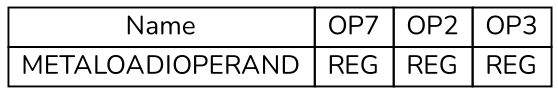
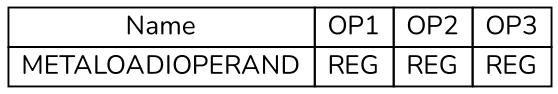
node "Name": text "OP7" -> "OP1"
